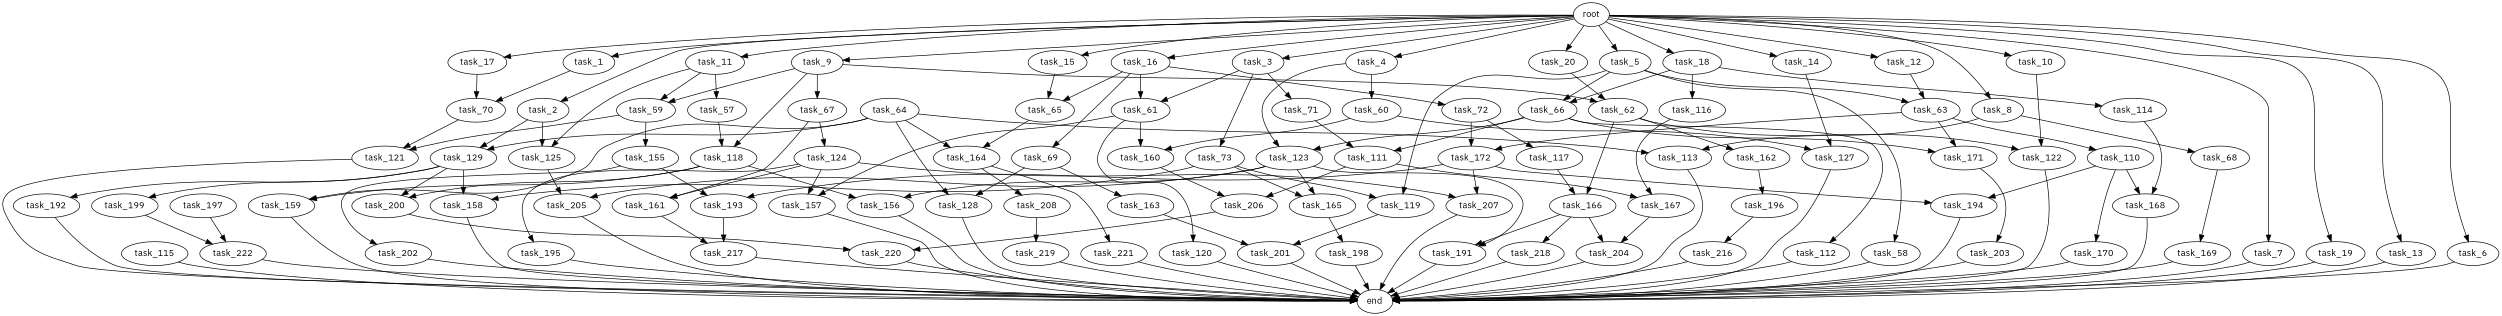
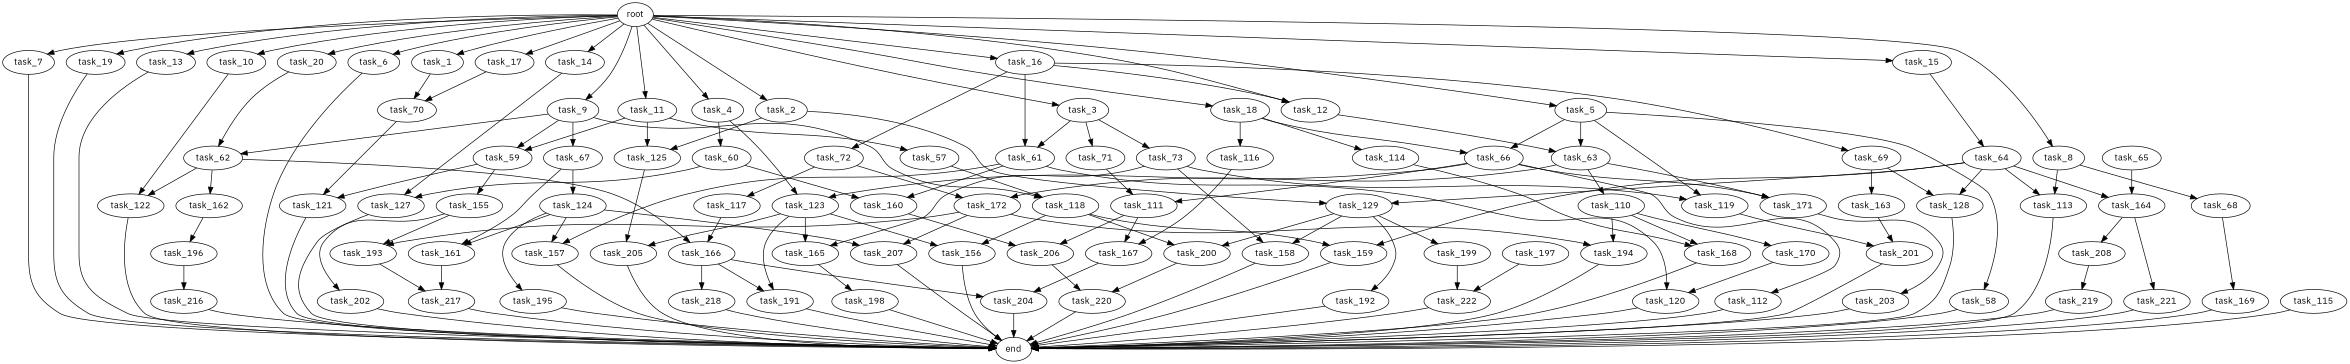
edge "task_15" -> "task_65": now "task_15" -> "task_64"
edge "task_16" -> "task_65": now "task_16" -> "task_12"
edge "task_170" -> "end": now "task_170" -> "task_120"
